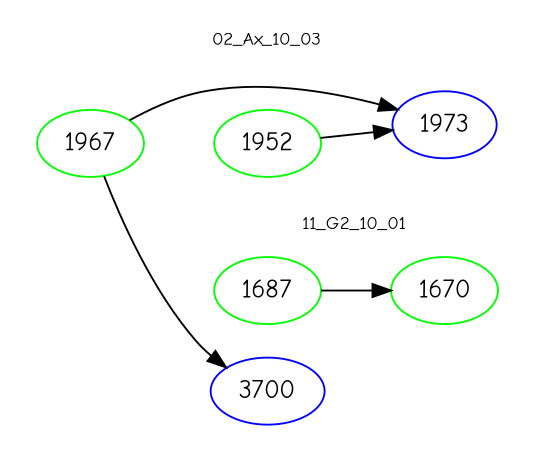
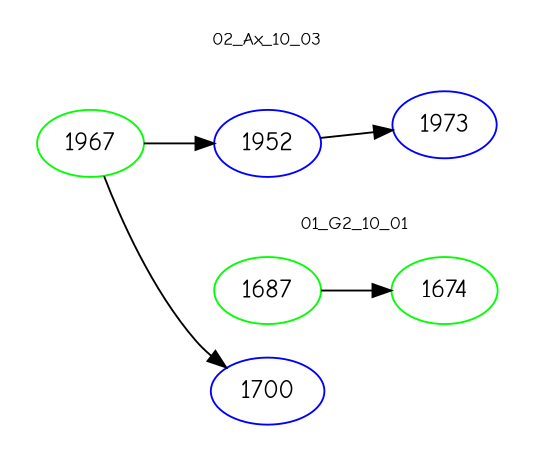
edge "1967" -> "1973": now "1967" -> "1952"
node "1952": color green -> blue
cluster "11_G2_10_01": label "11_G2_10_01" -> "01_G2_10_01"
node "1670": label "1670" -> "1674"
node "3700": label "3700" -> "1700"
